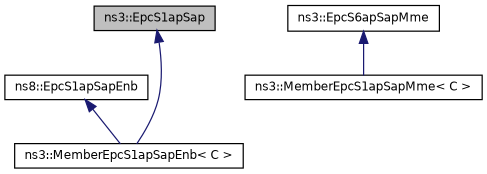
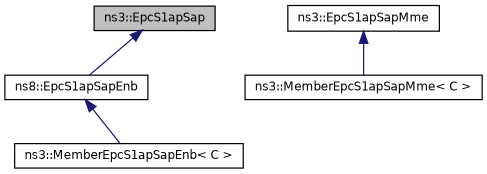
node "ns3::EpcS6apSapMme": label "ns3::EpcS6apSapMme" -> "ns3::EpcS1apSapMme"
edge "ns3::MemberEpcS1apSapEnb< C >" -> "ns3::EpcS1apSap": now "ns8::EpcS1apSapEnb" -> "ns3::EpcS1apSap"
